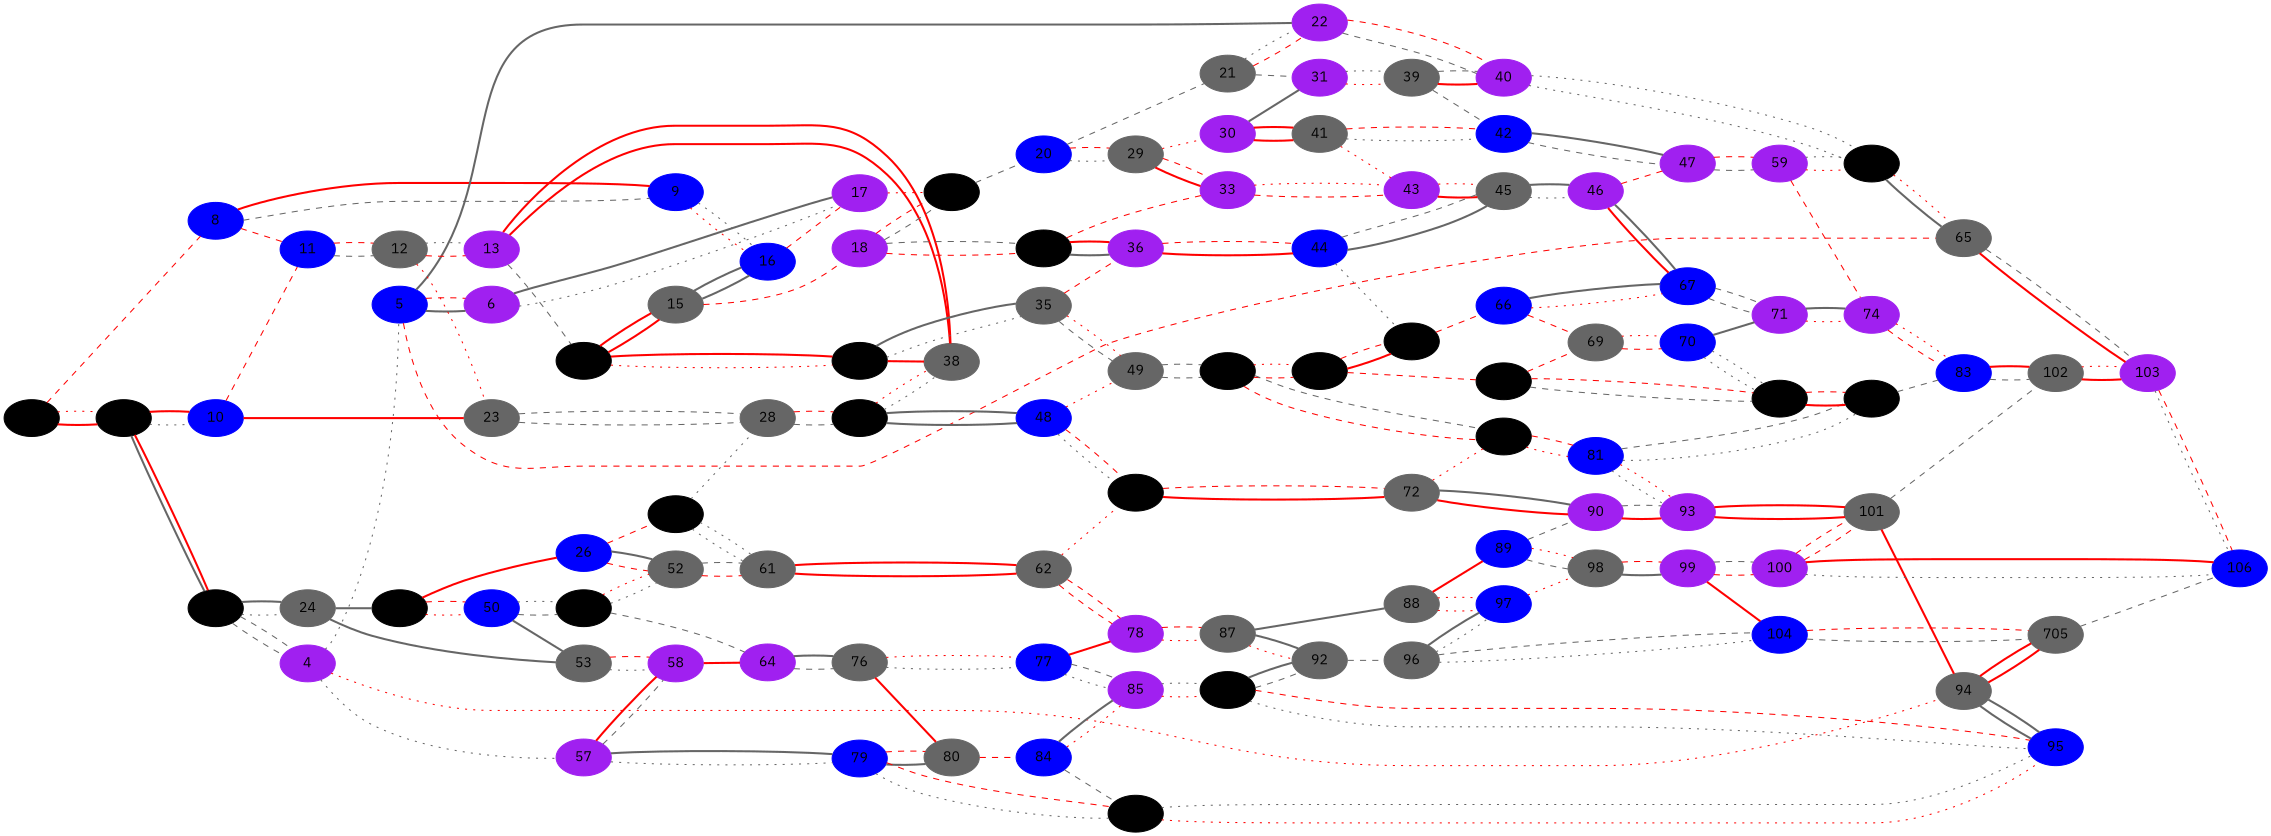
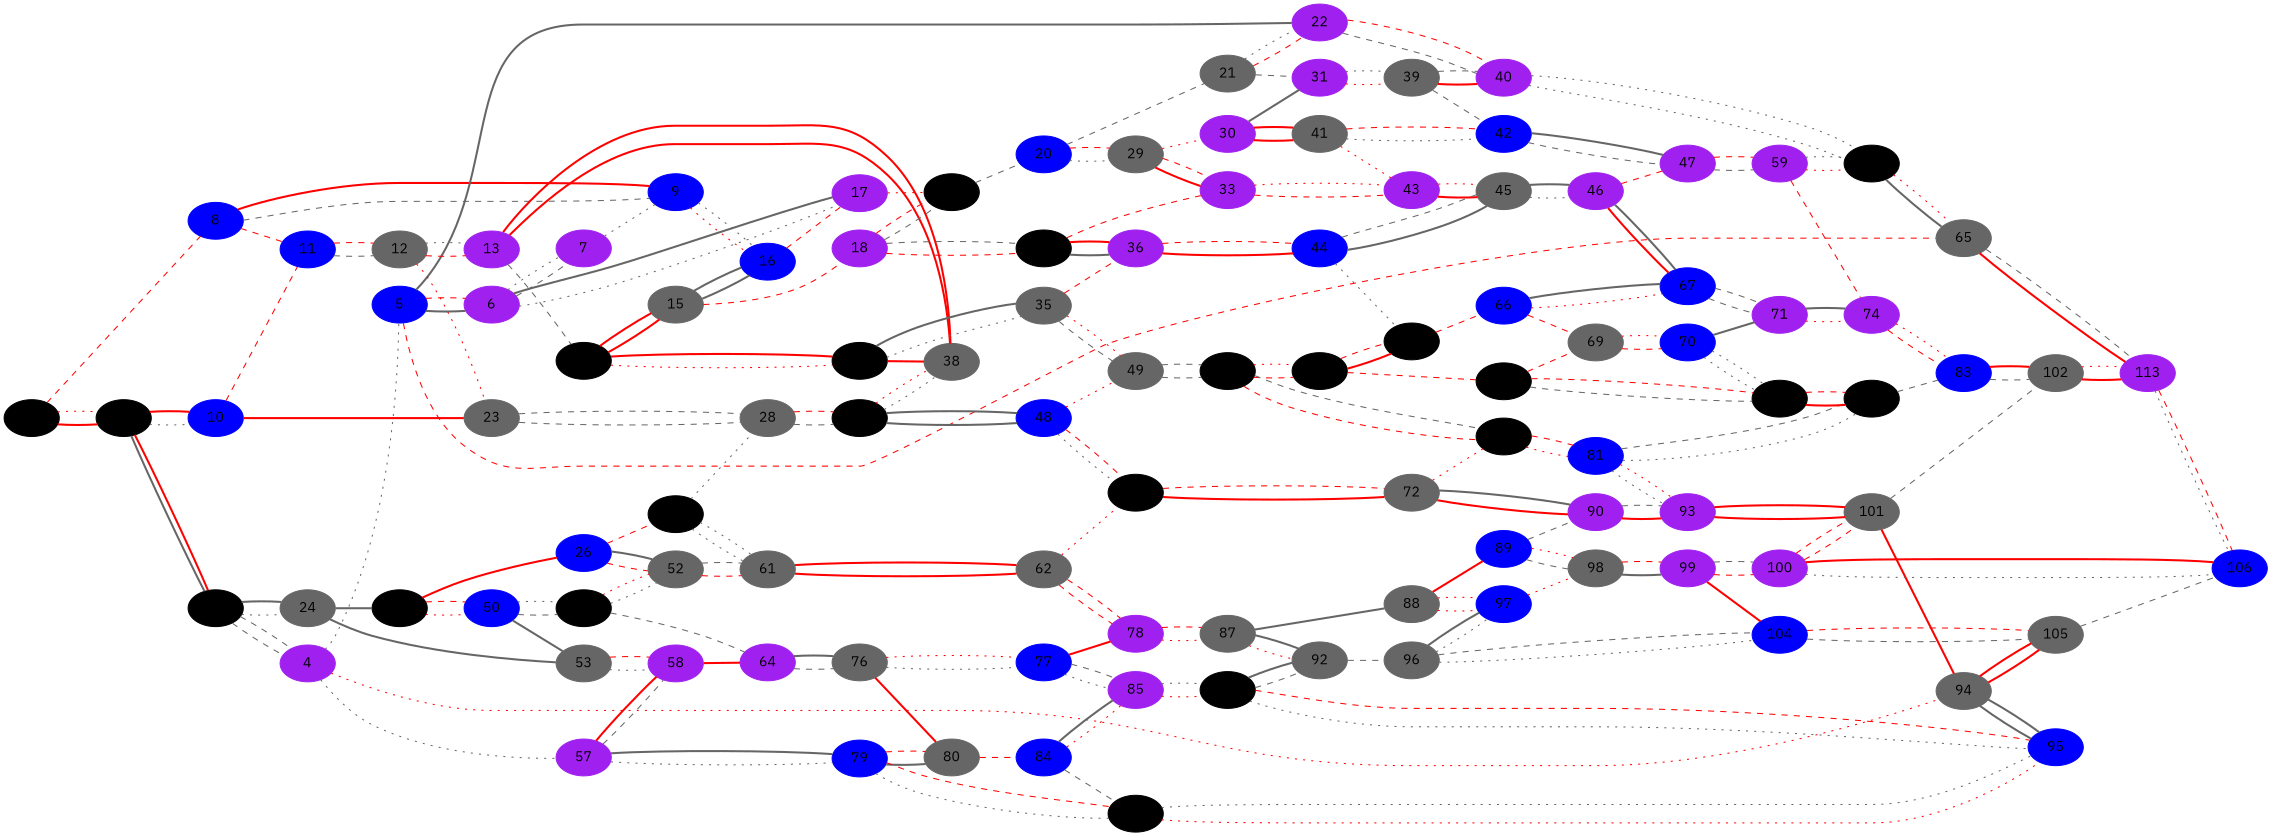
node "7": added
node "103": label "103" -> "113"
node "705": label "705" -> "105"
